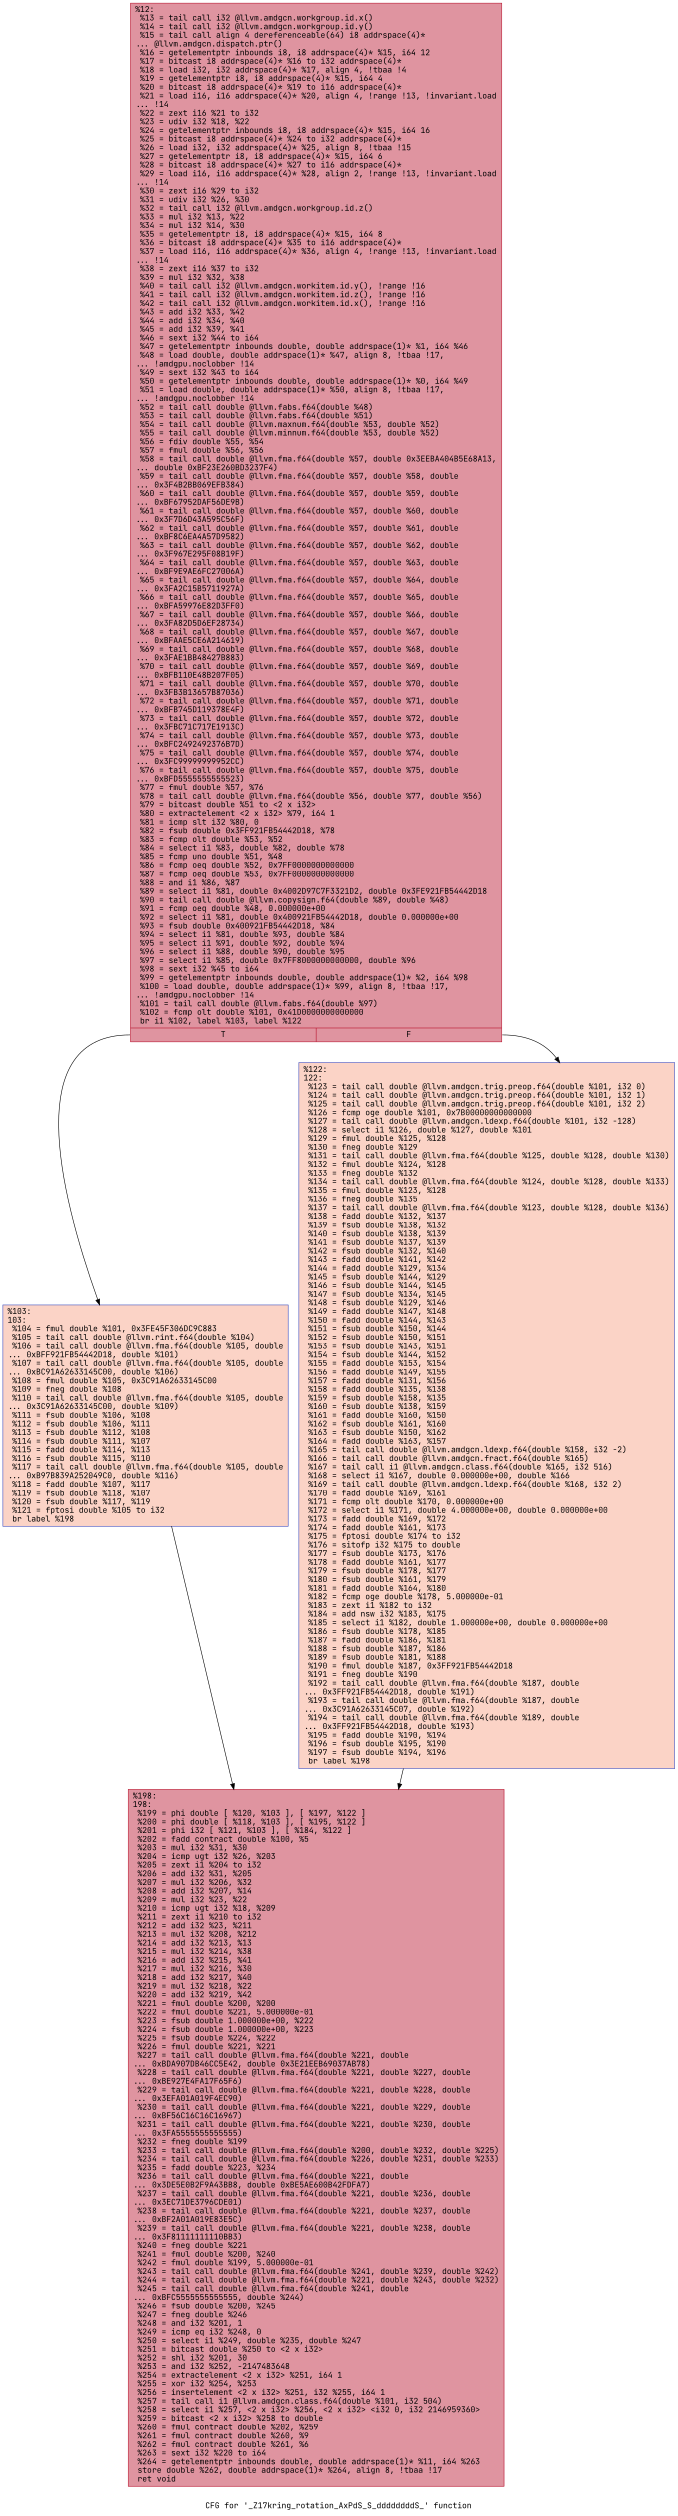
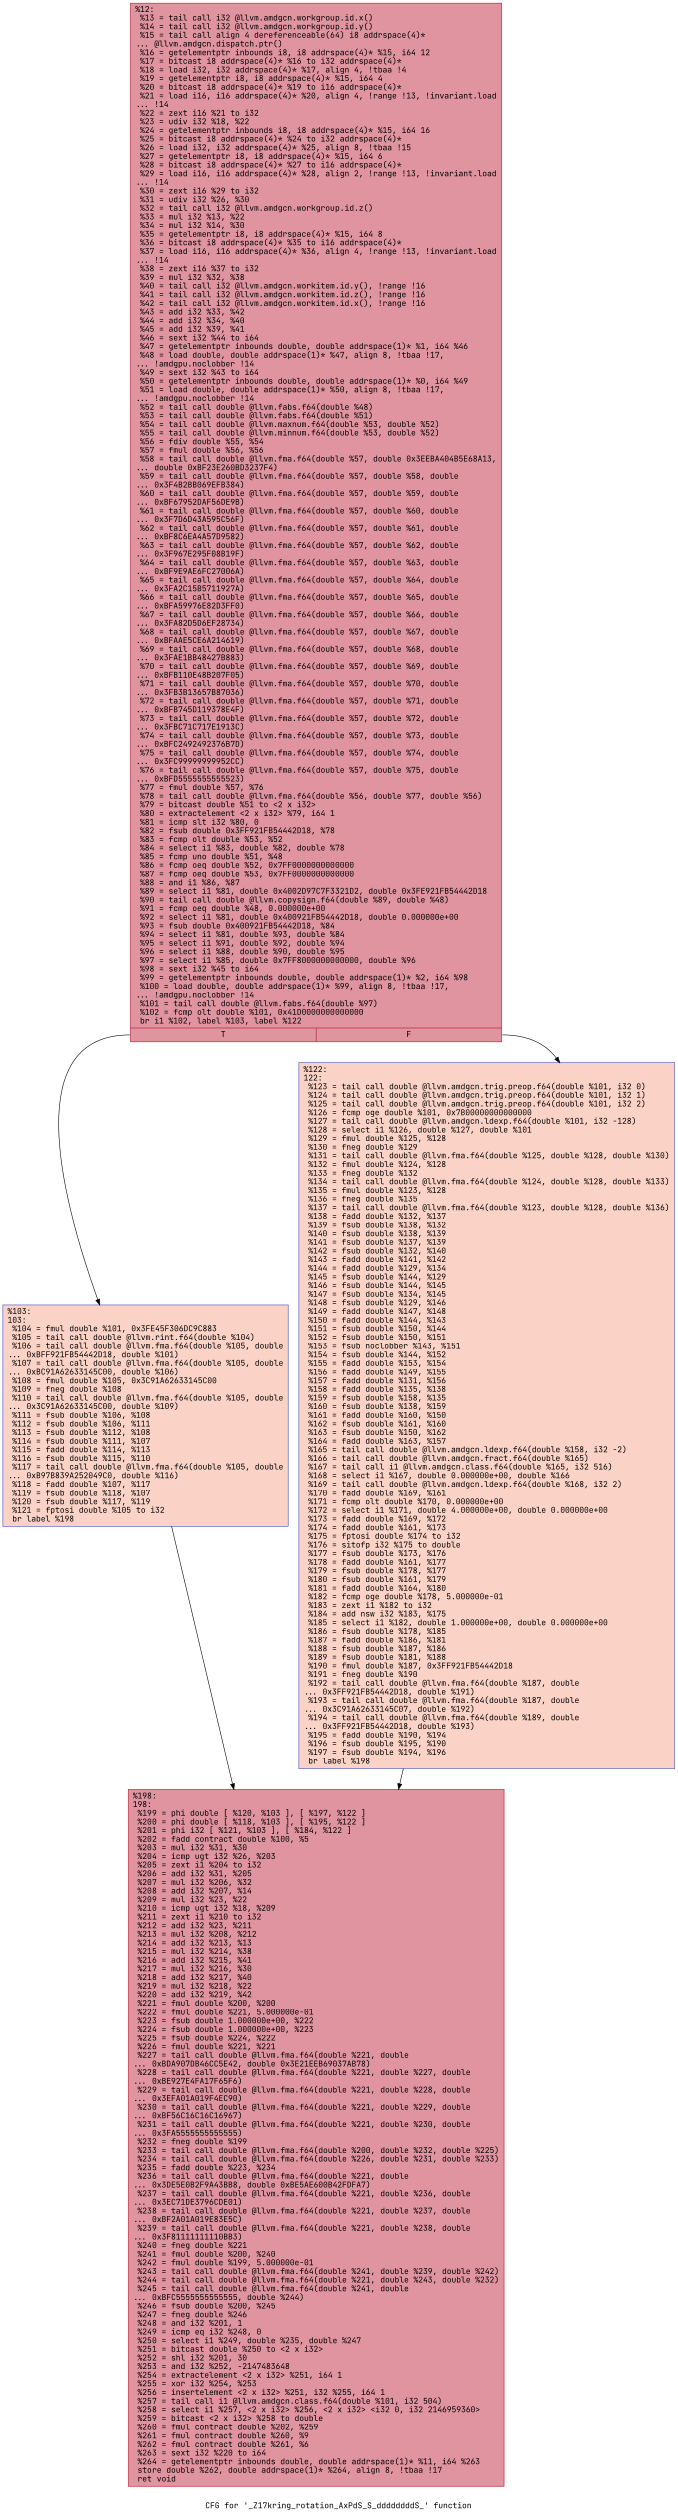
node "%122:": text "%153 = fsub double %143, %151" -> "%153 = fsub noclobber %143, %151"
